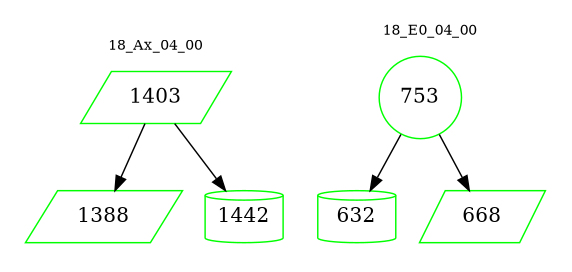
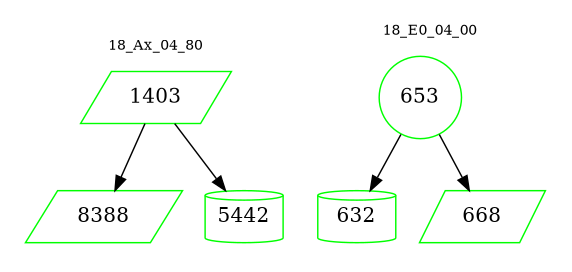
cluster "18_Ax_04_00": label "18_Ax_04_00" -> "18_Ax_04_80"
node "753": label "753" -> "653"
node "1388": label "1388" -> "8388"
node "1442": label "1442" -> "5442"
